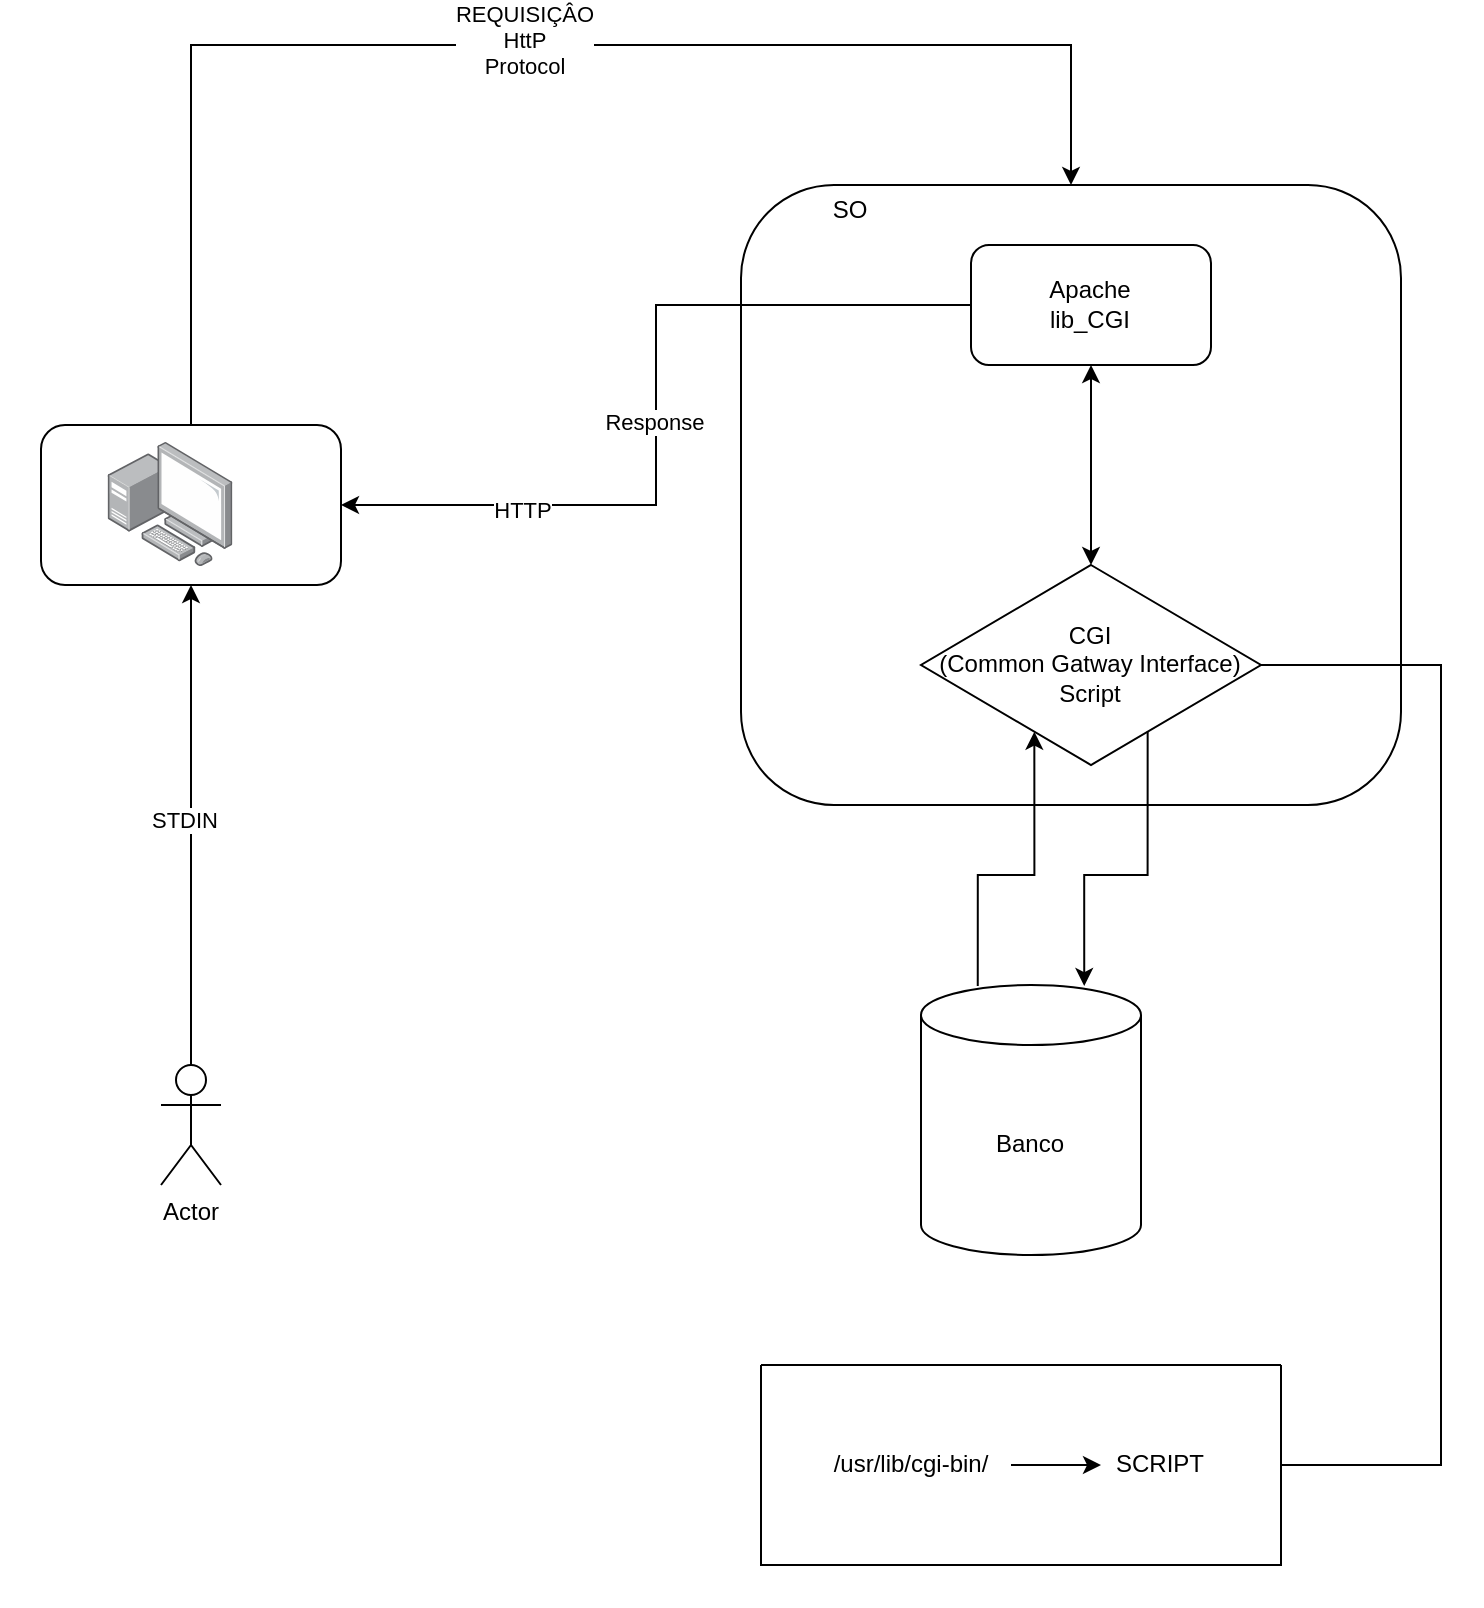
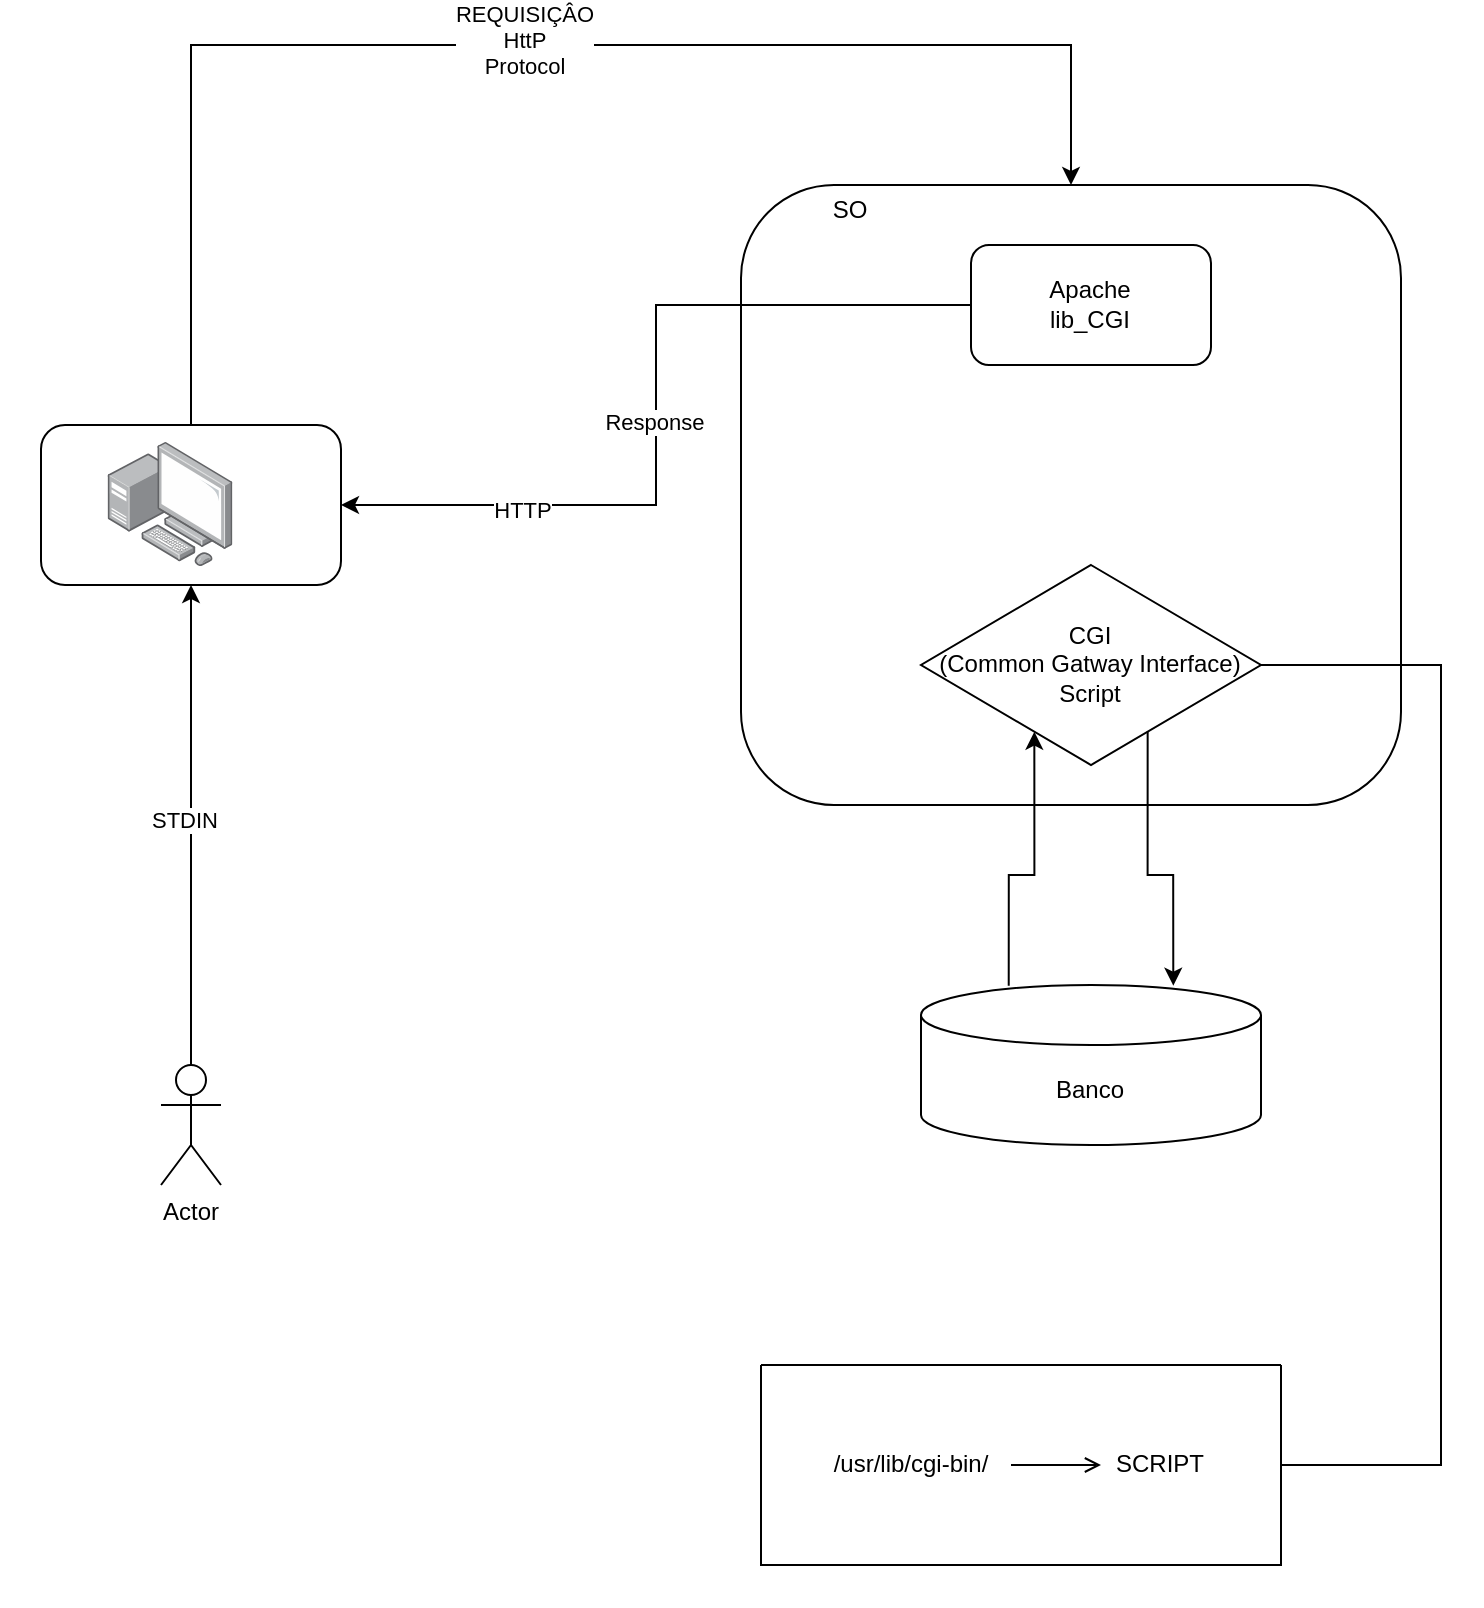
edge "Apache lib_CGI" -- "CGI (Common Gatway Interface) Script": removed
node "Banco": size 220x270 -> 340x160
edge "/usr/lib/cgi-bin/" -> "SCRIPT": arrowhead classic -> open
